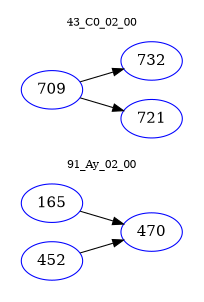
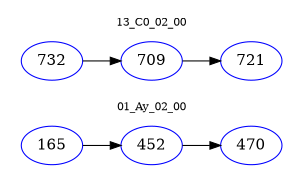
cluster "43_C0_02_00": label "43_C0_02_00" -> "13_C0_02_00"
edge "709" -> "732": reversed
cluster "91_Ay_02_00": label "91_Ay_02_00" -> "01_Ay_02_00"
edge "165" -> "470": now "165" -> "452"
